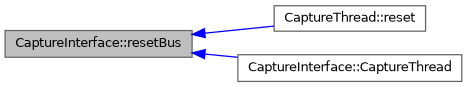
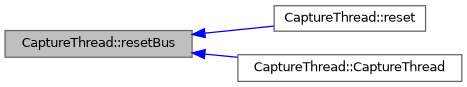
node "CaptureInterface::resetBus": label "CaptureInterface::resetBus" -> "CaptureThread::resetBus"
node "CaptureInterface::CaptureThread": label "CaptureInterface::CaptureThread" -> "CaptureThread::CaptureThread"
